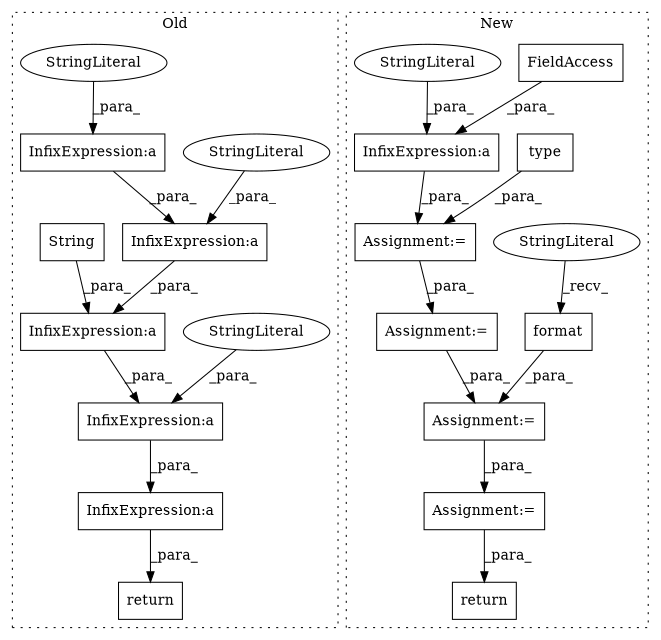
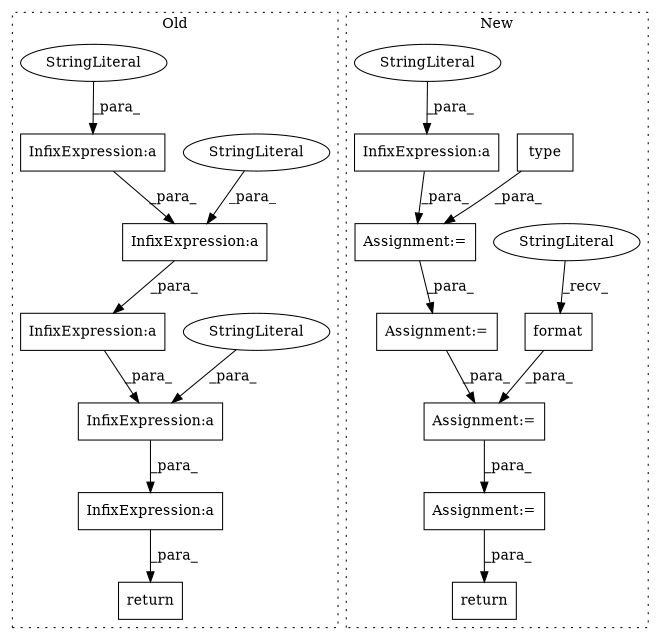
node "FieldAccess": removed
node "String": removed
